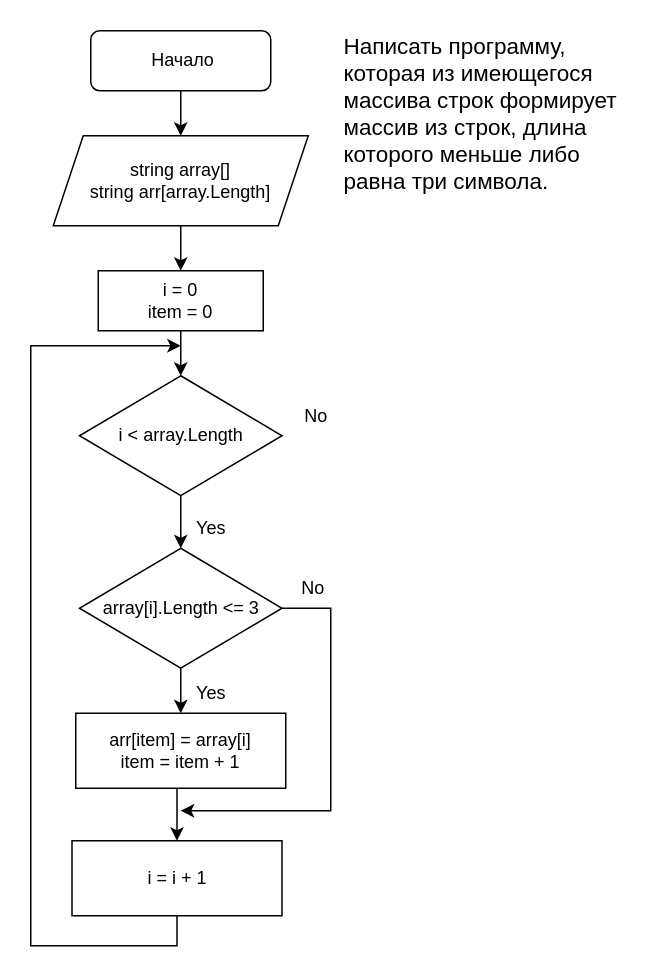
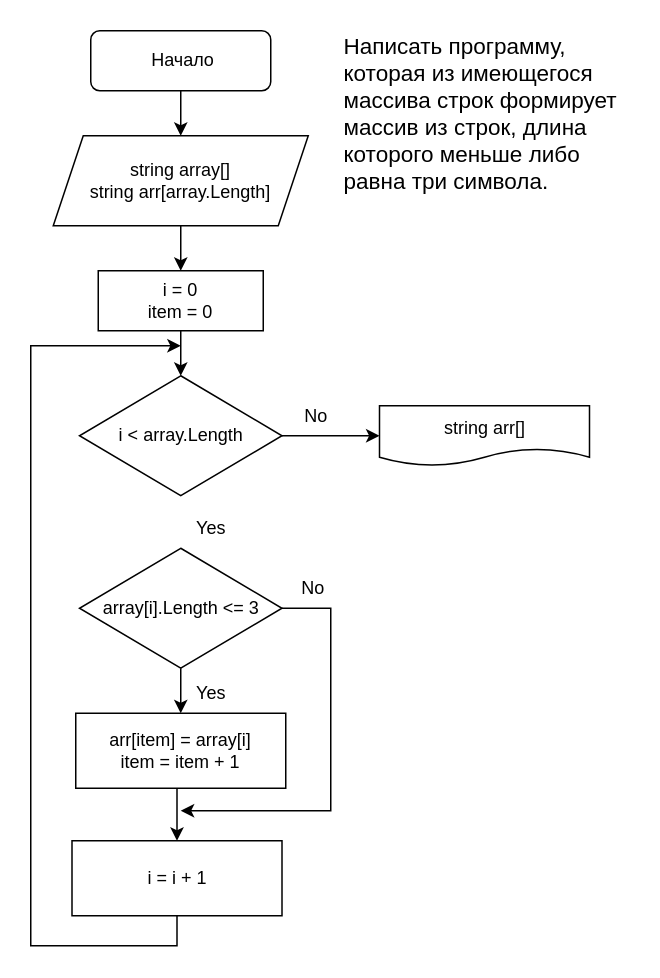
edge "i < array.Length" -> "string arr[]": added
node "string arr[]": added
edge "i < array.Length" -> "array[i].Length <= 3": removed
